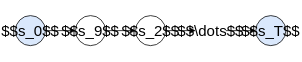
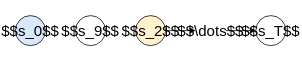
edge "$$s_0$$" -> "$$s_9$$": removed
edge "$$s_9$$" -> "$$s_2$$": removed
node "$$s_2$$": fillcolor #ffffff -> #fff2cc
node "$$s_T$$": fillcolor #dae8fc -> #ffffff
